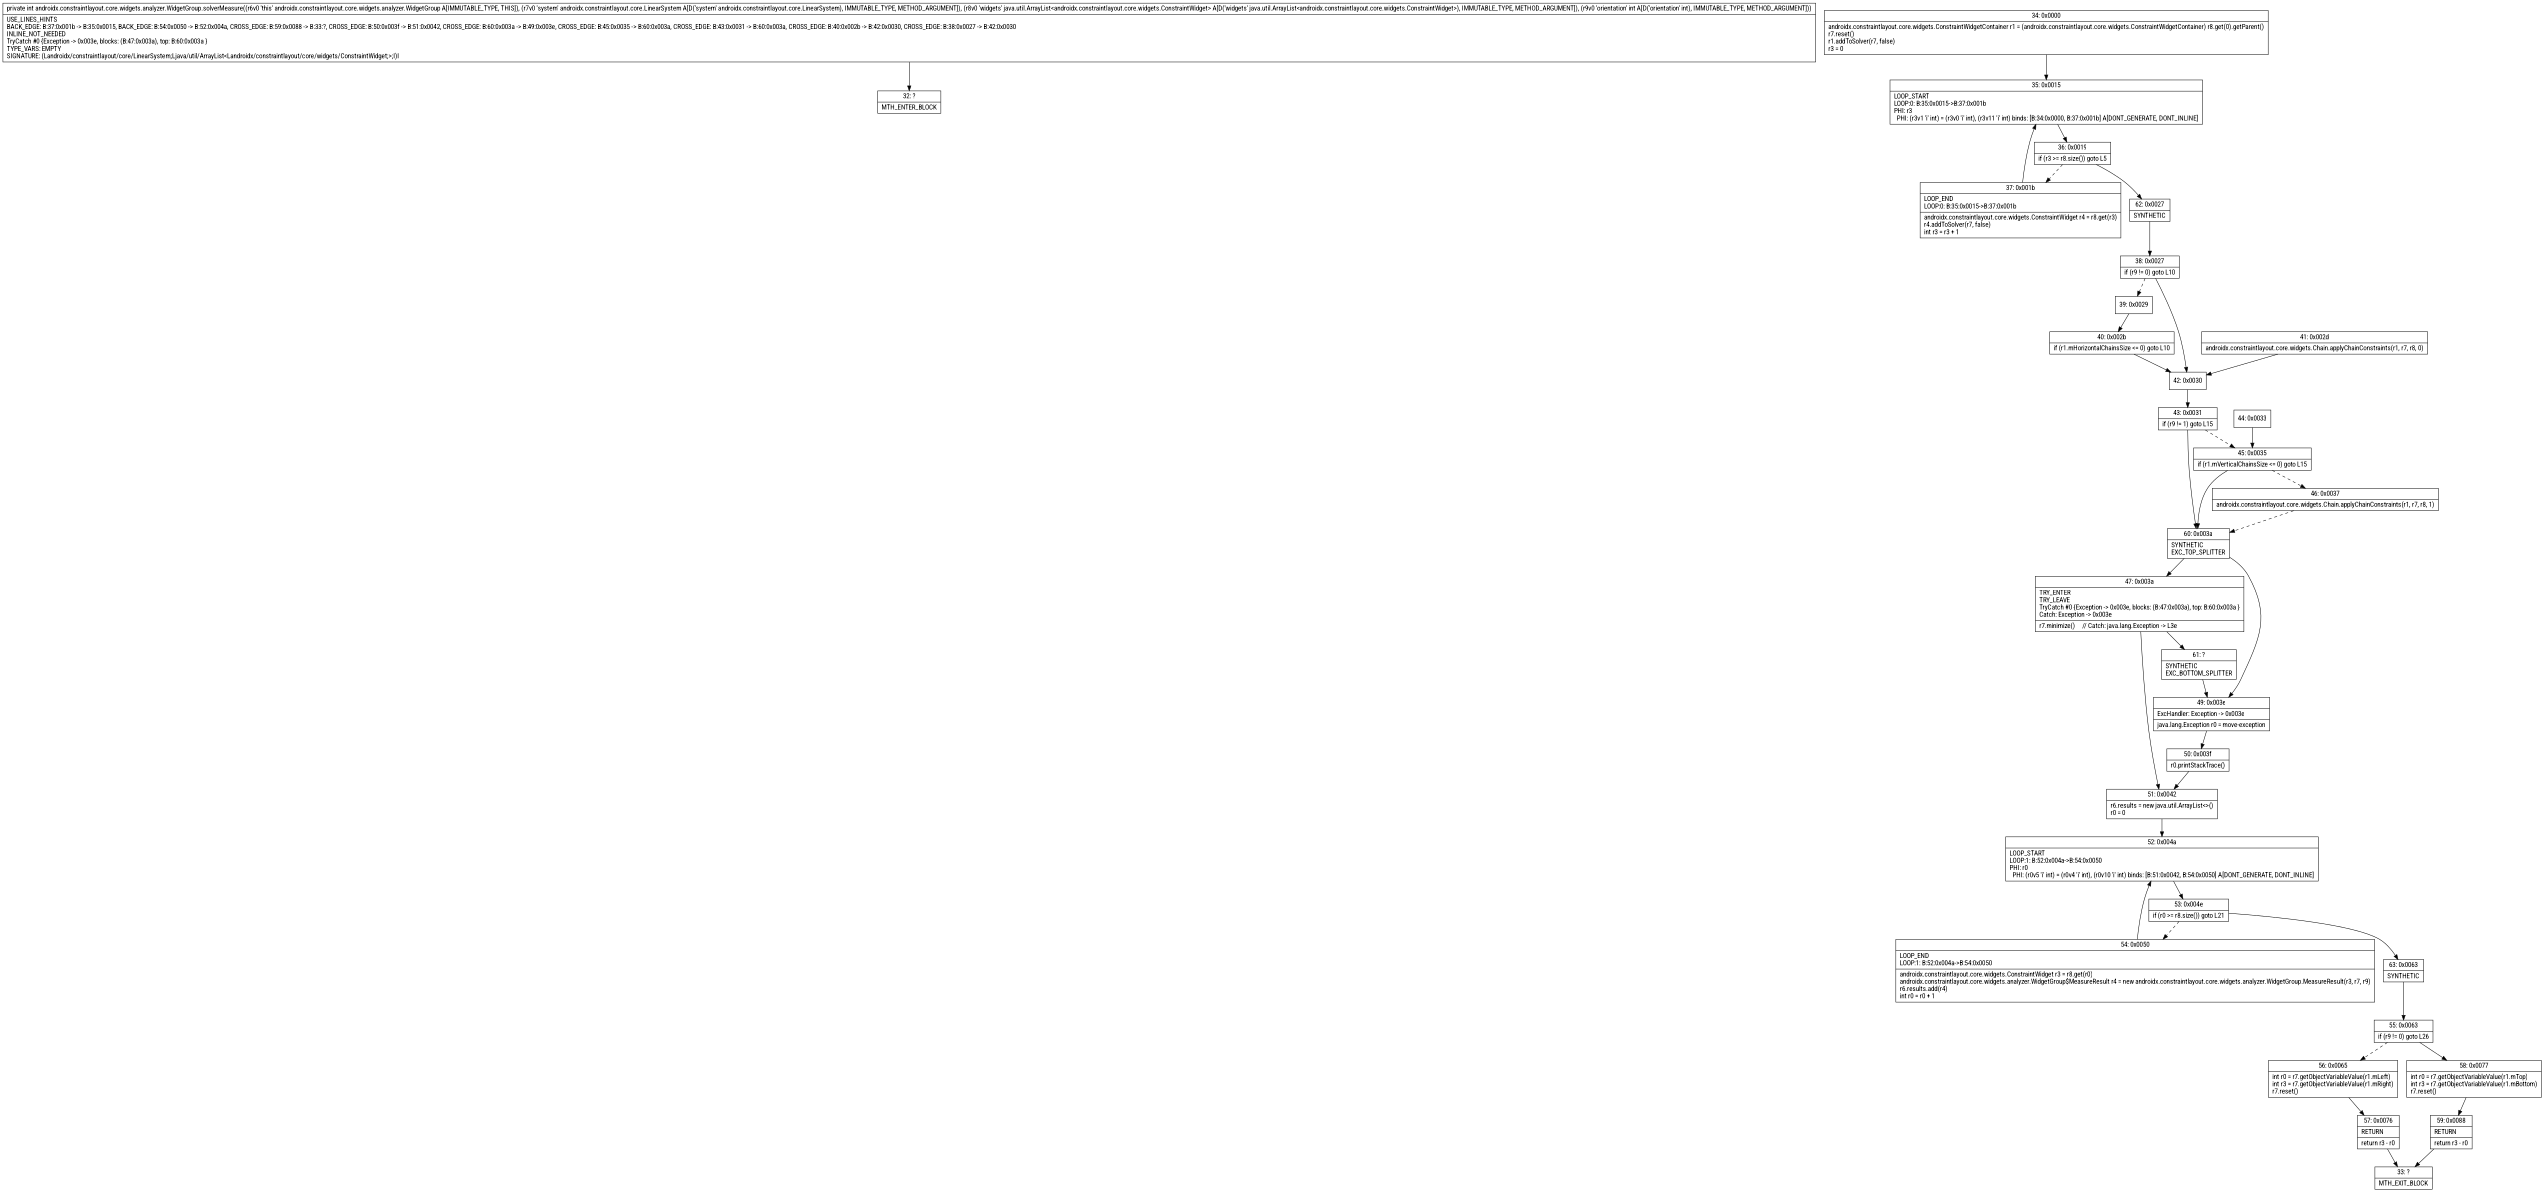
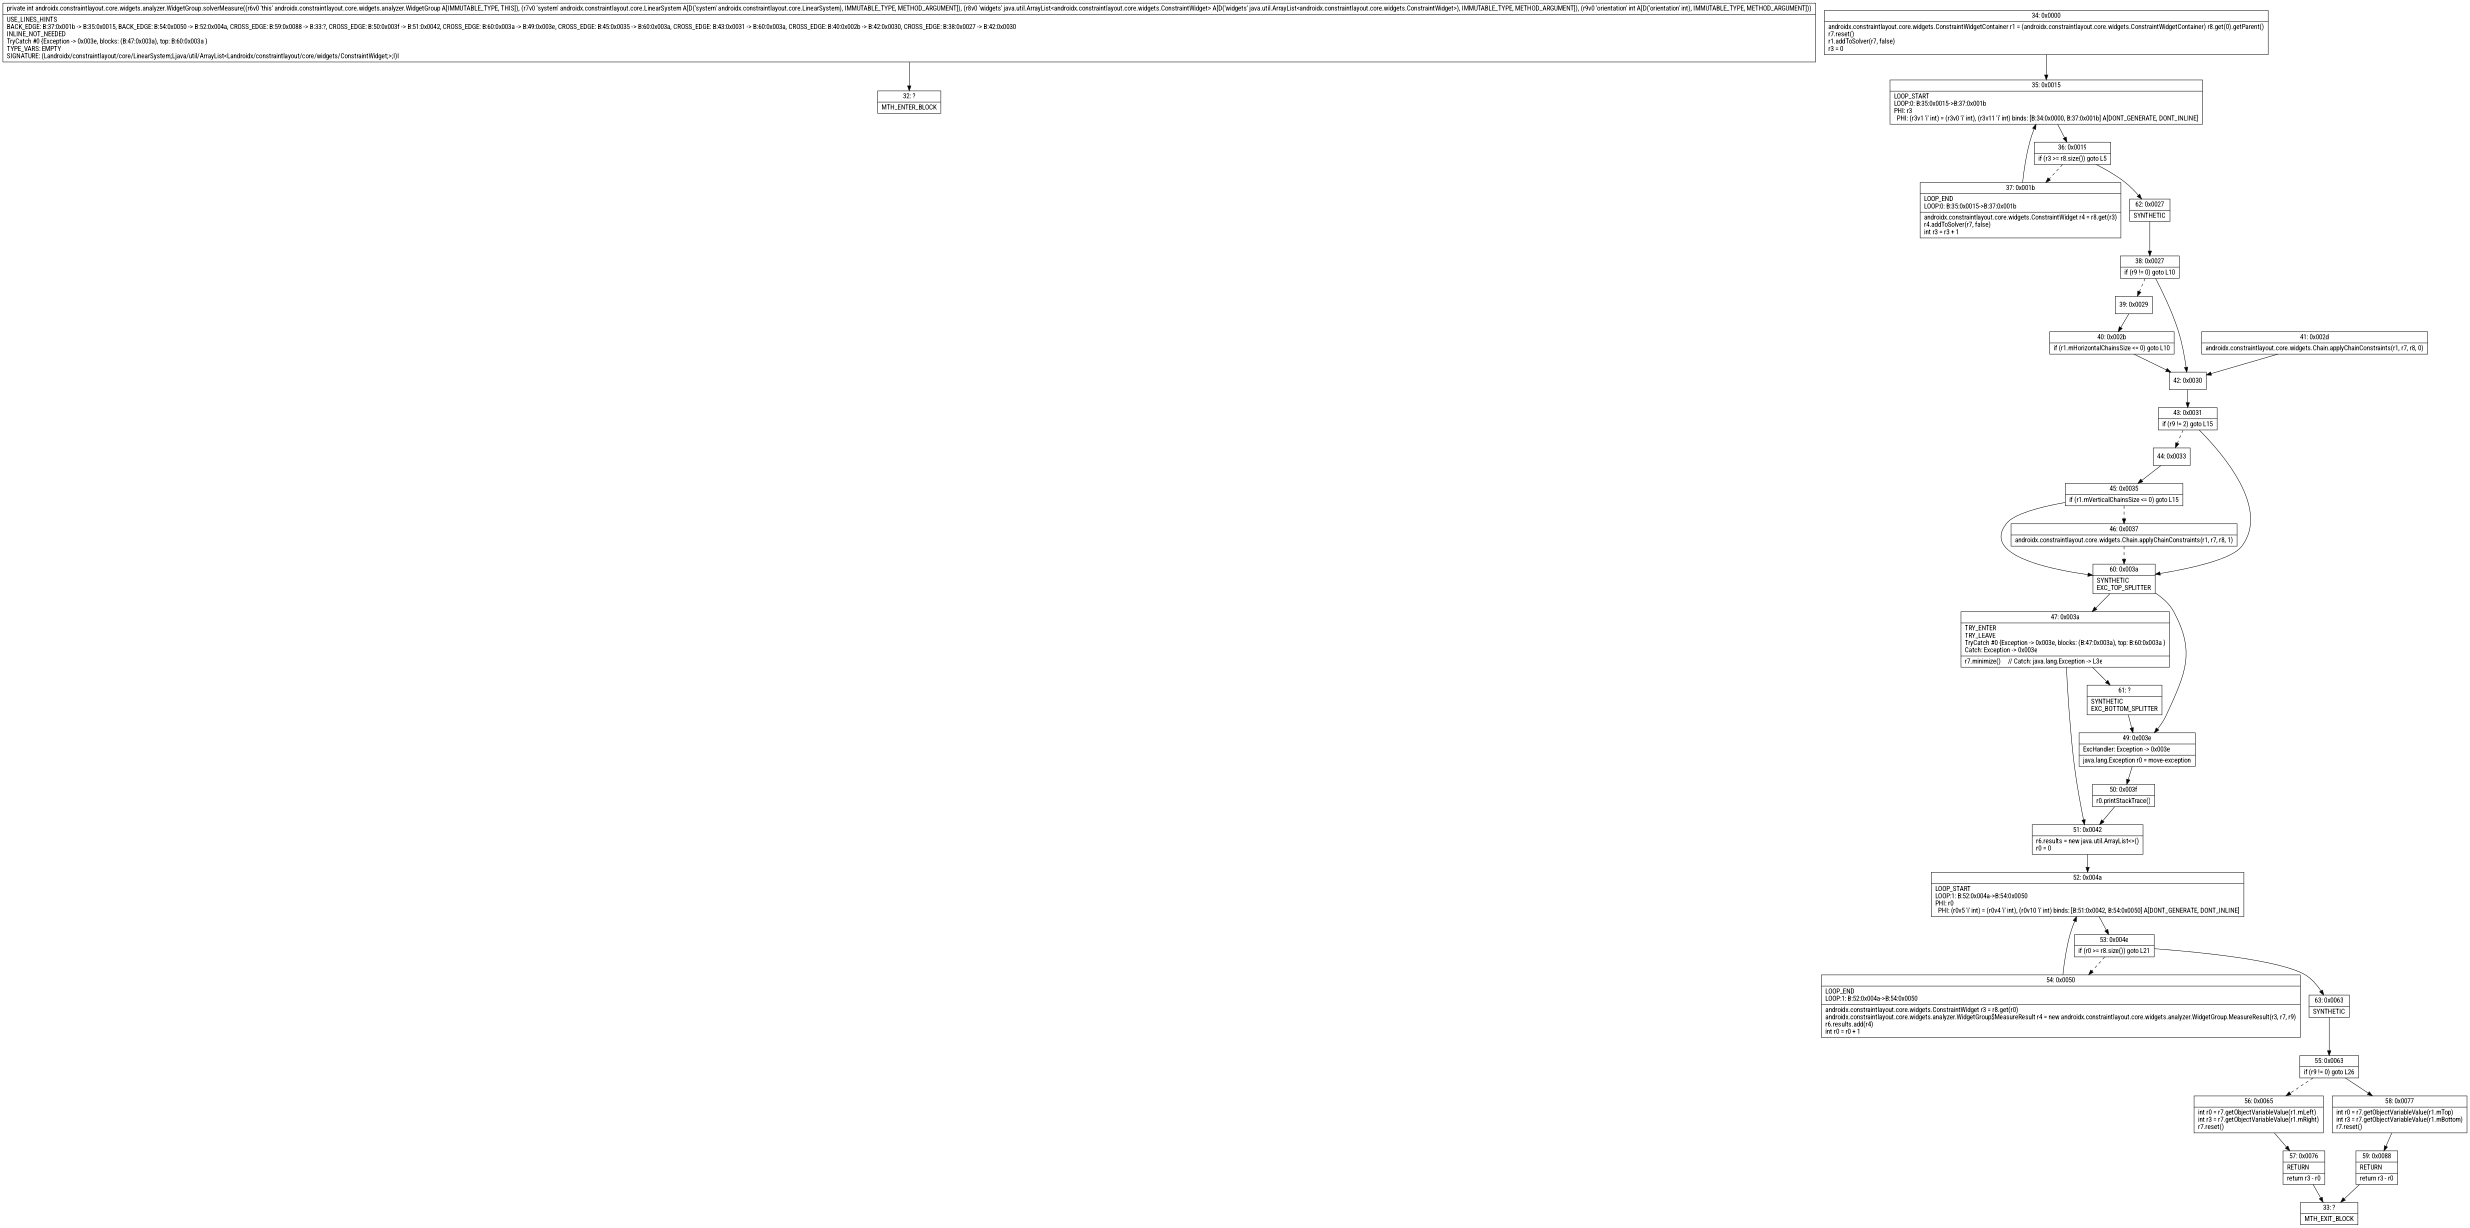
node "43: 0x0031": text "if (r9 != 1) goto L15" -> "if (r9 != 2) goto L15"
edge "43: 0x0031" -> "45: 0x0035": now "43: 0x0031" -> "44: 0x0033"
